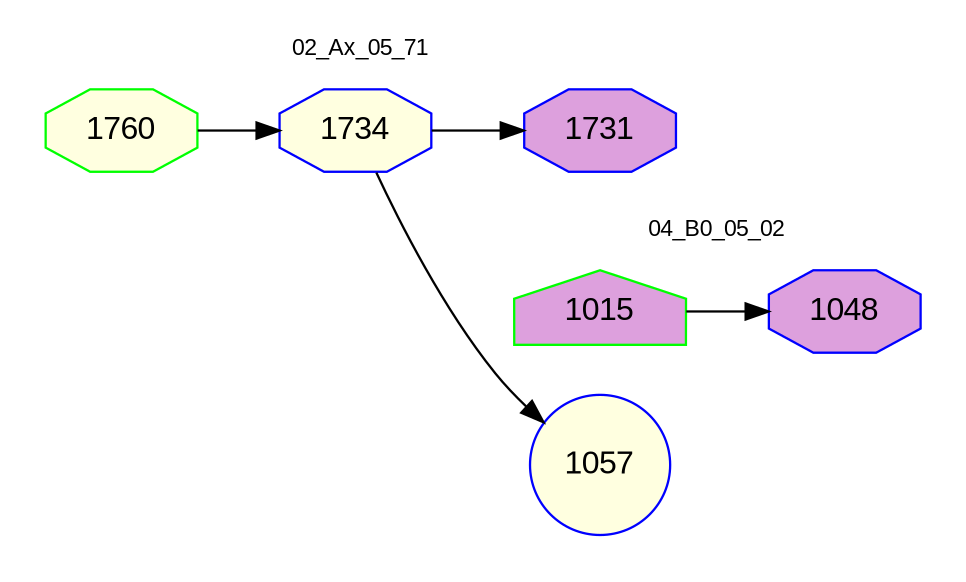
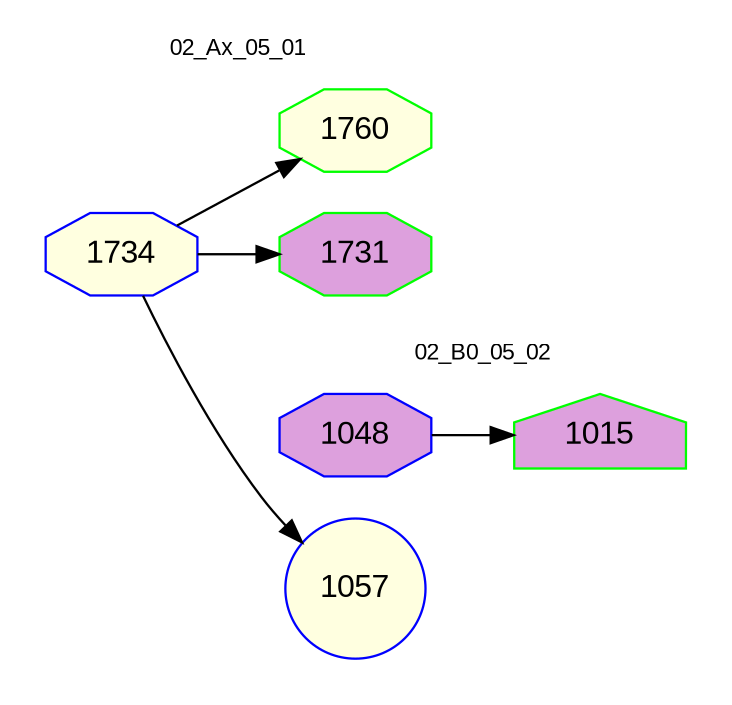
cluster "02_Ax_05_71": label "02_Ax_05_71" -> "02_Ax_05_01"
edge "1760" -> "1734": reversed
node "1731": color blue -> green
cluster "04_B0_05_02": label "04_B0_05_02" -> "02_B0_05_02"
edge "1015" -> "1048": reversed
